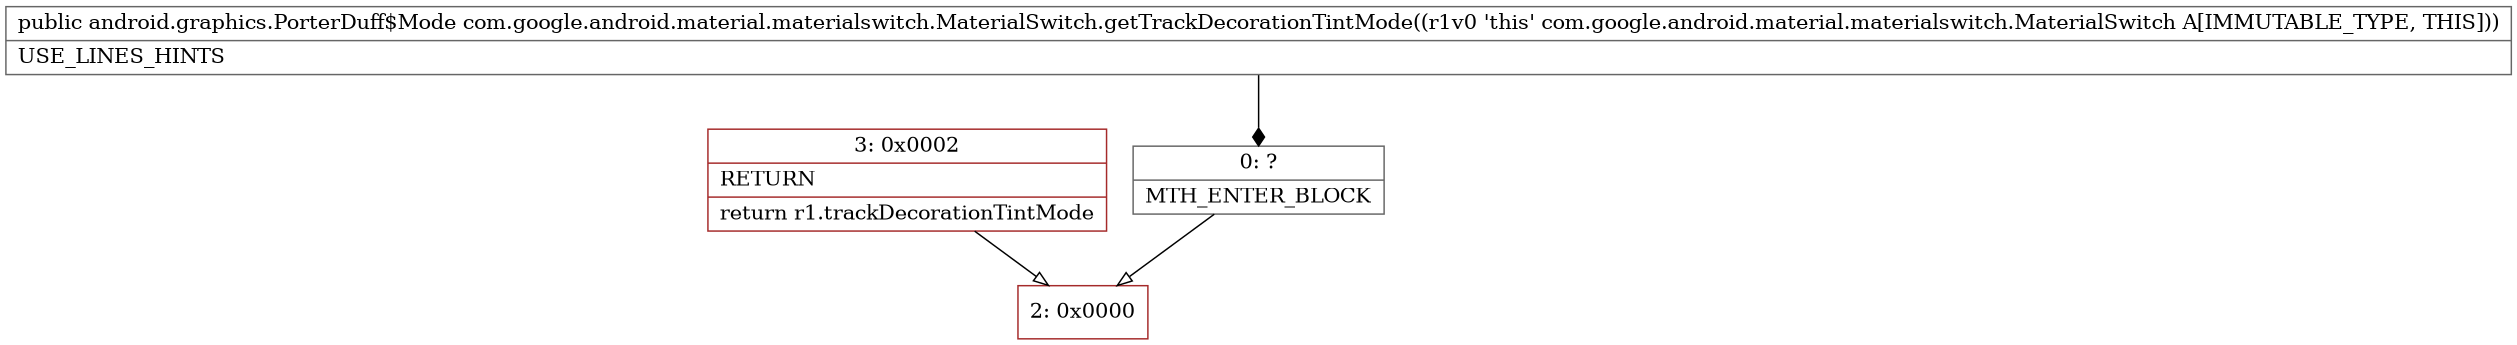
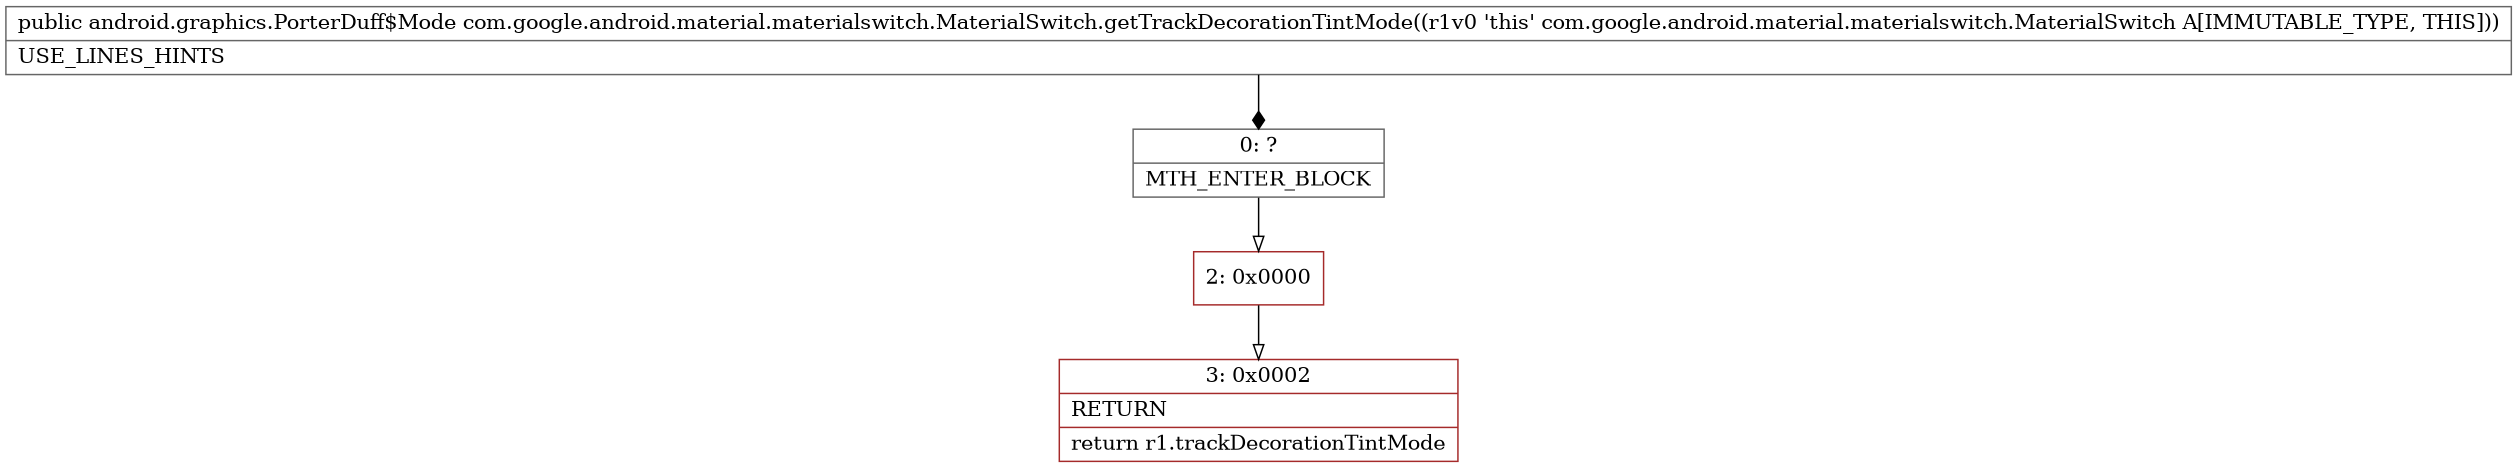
edge "3: 0x0002" -> "2: 0x0000": reversed
